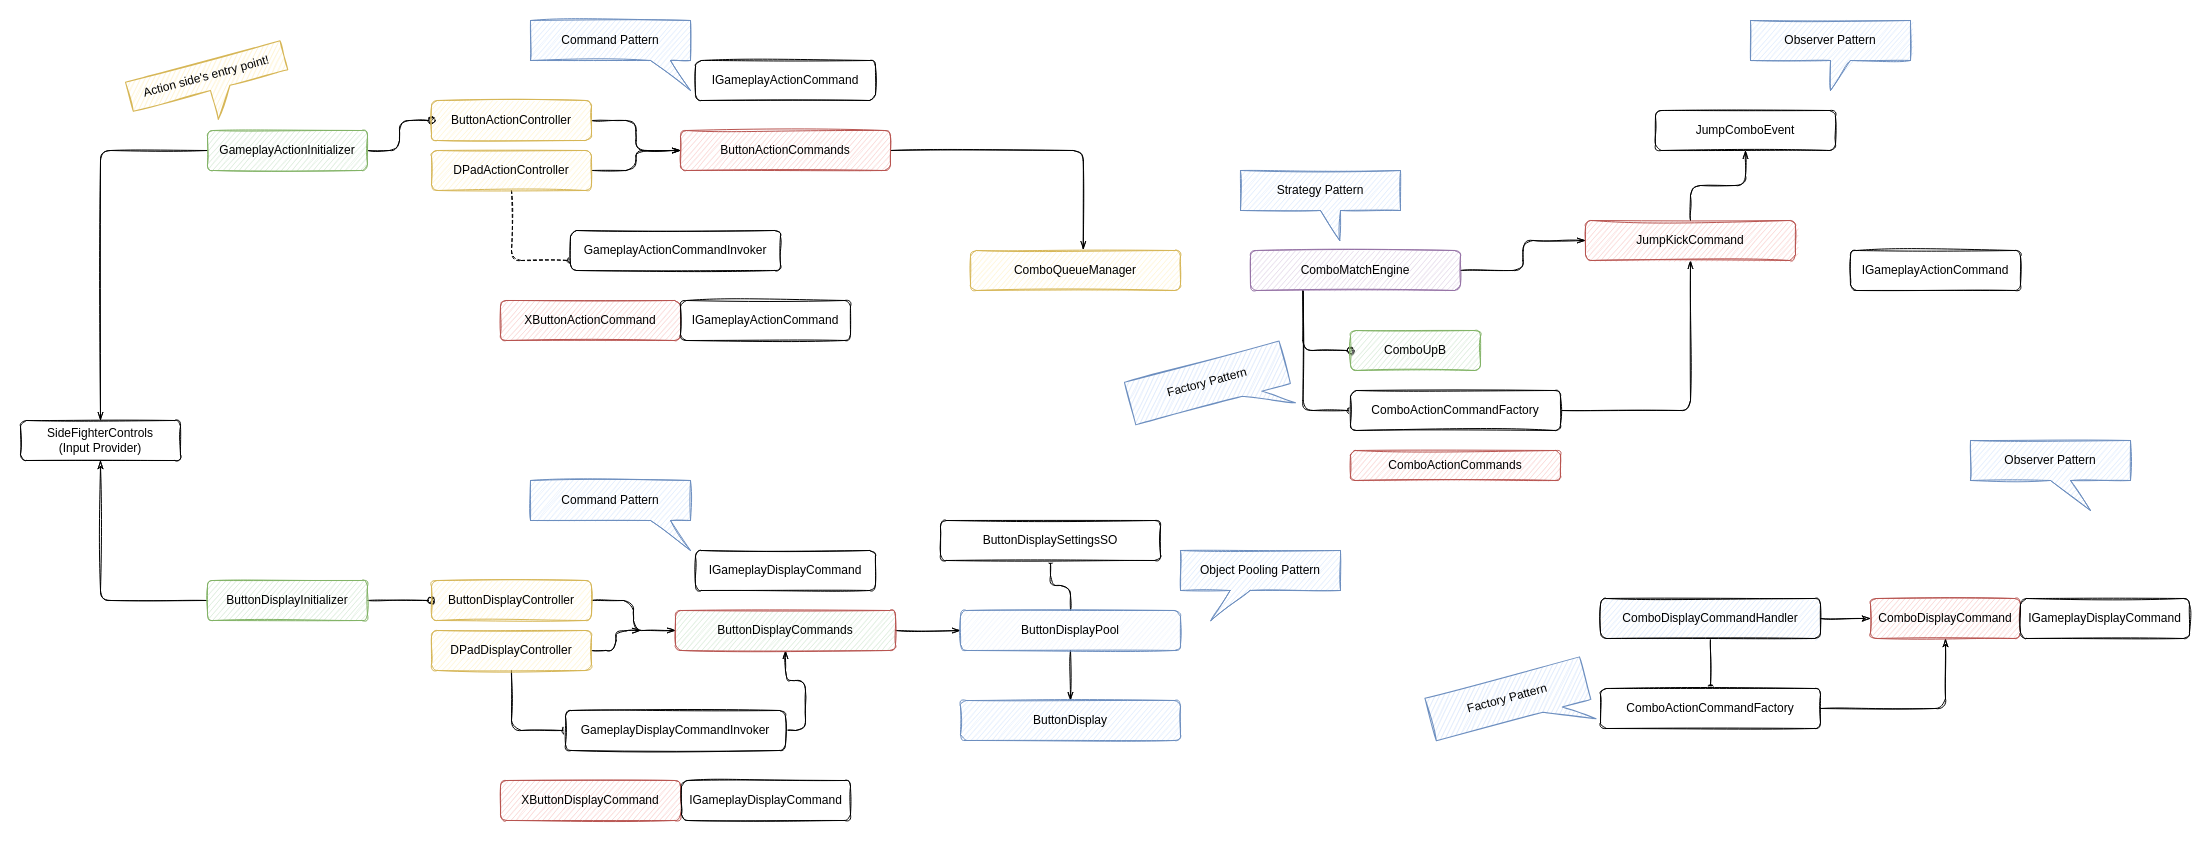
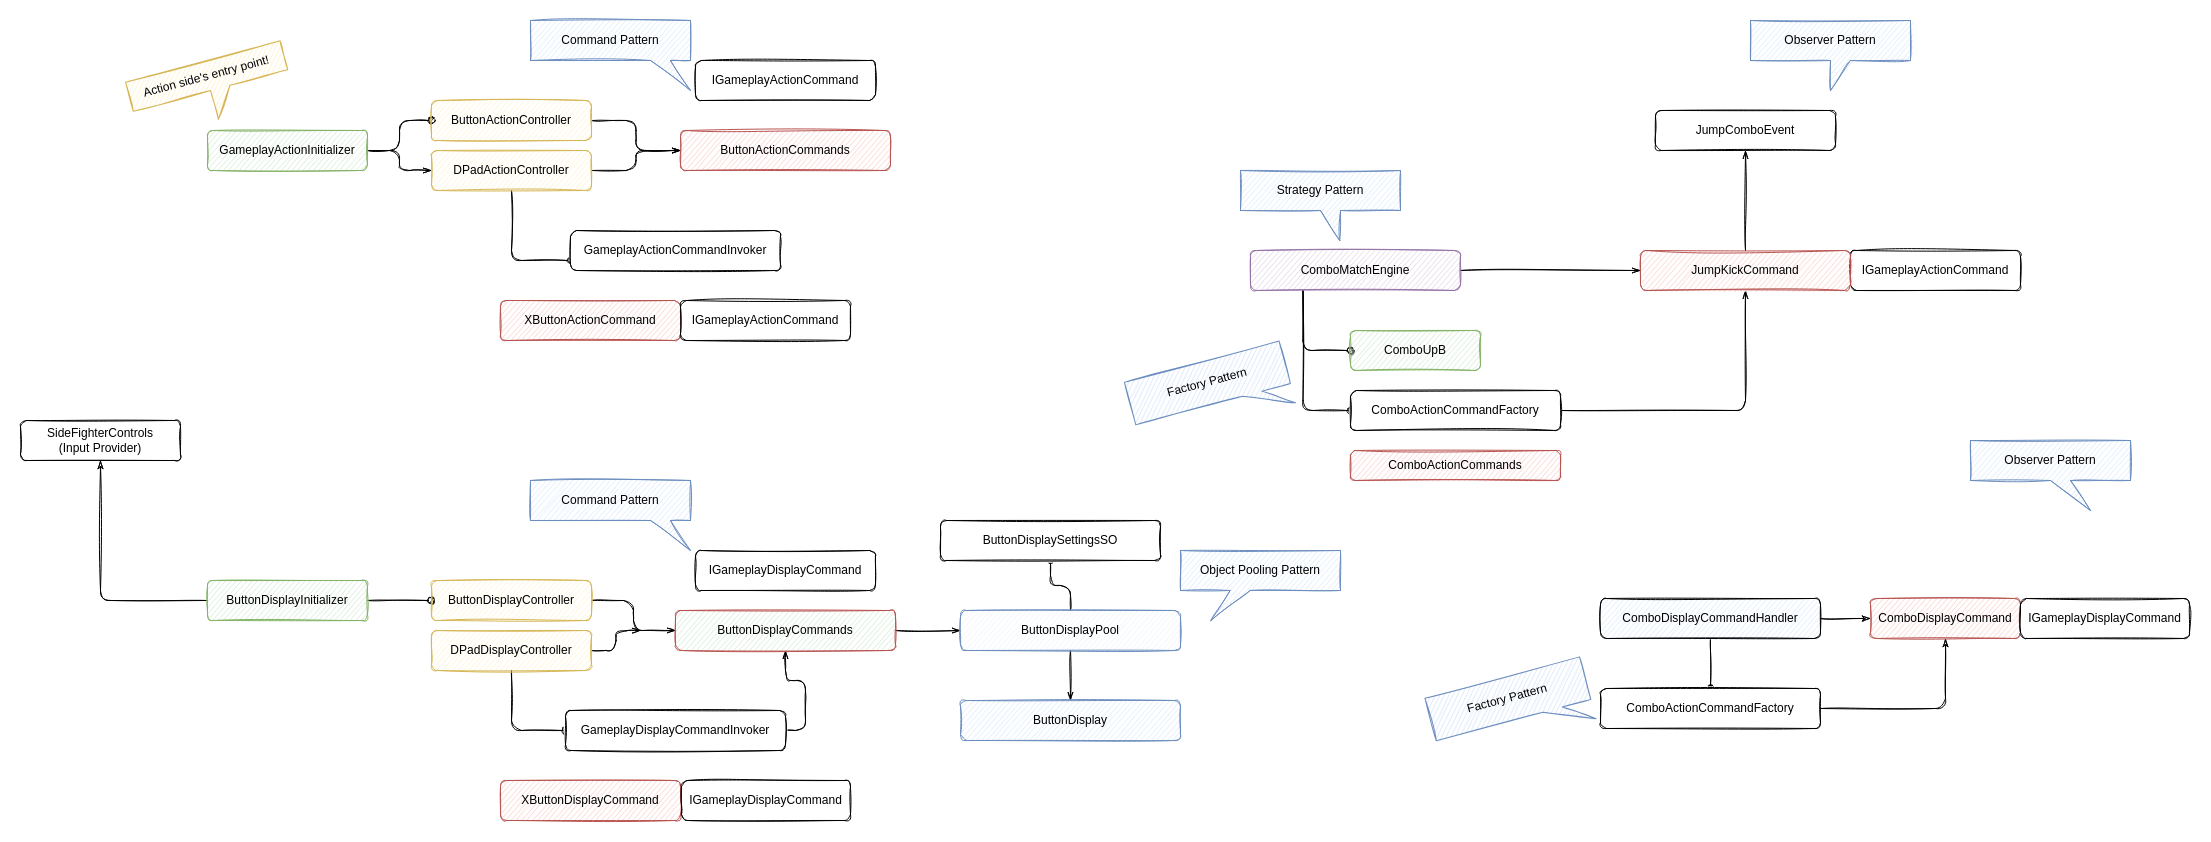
edge "ButtonActionCommands" -> "ComboQueueManager": removed
edge "GameplayActionInitializer" -> "SideFighterControls (Input Provider)": now "GameplayActionInitializer" -> "DPadActionController"
node "JumpKickCommand": moved (1691, 241) -> (1746, 271)
edge "DPadActionController" -> "GameplayActionCommandInvoker": style dashed -> solid
node "ComboQueueManager": removed
